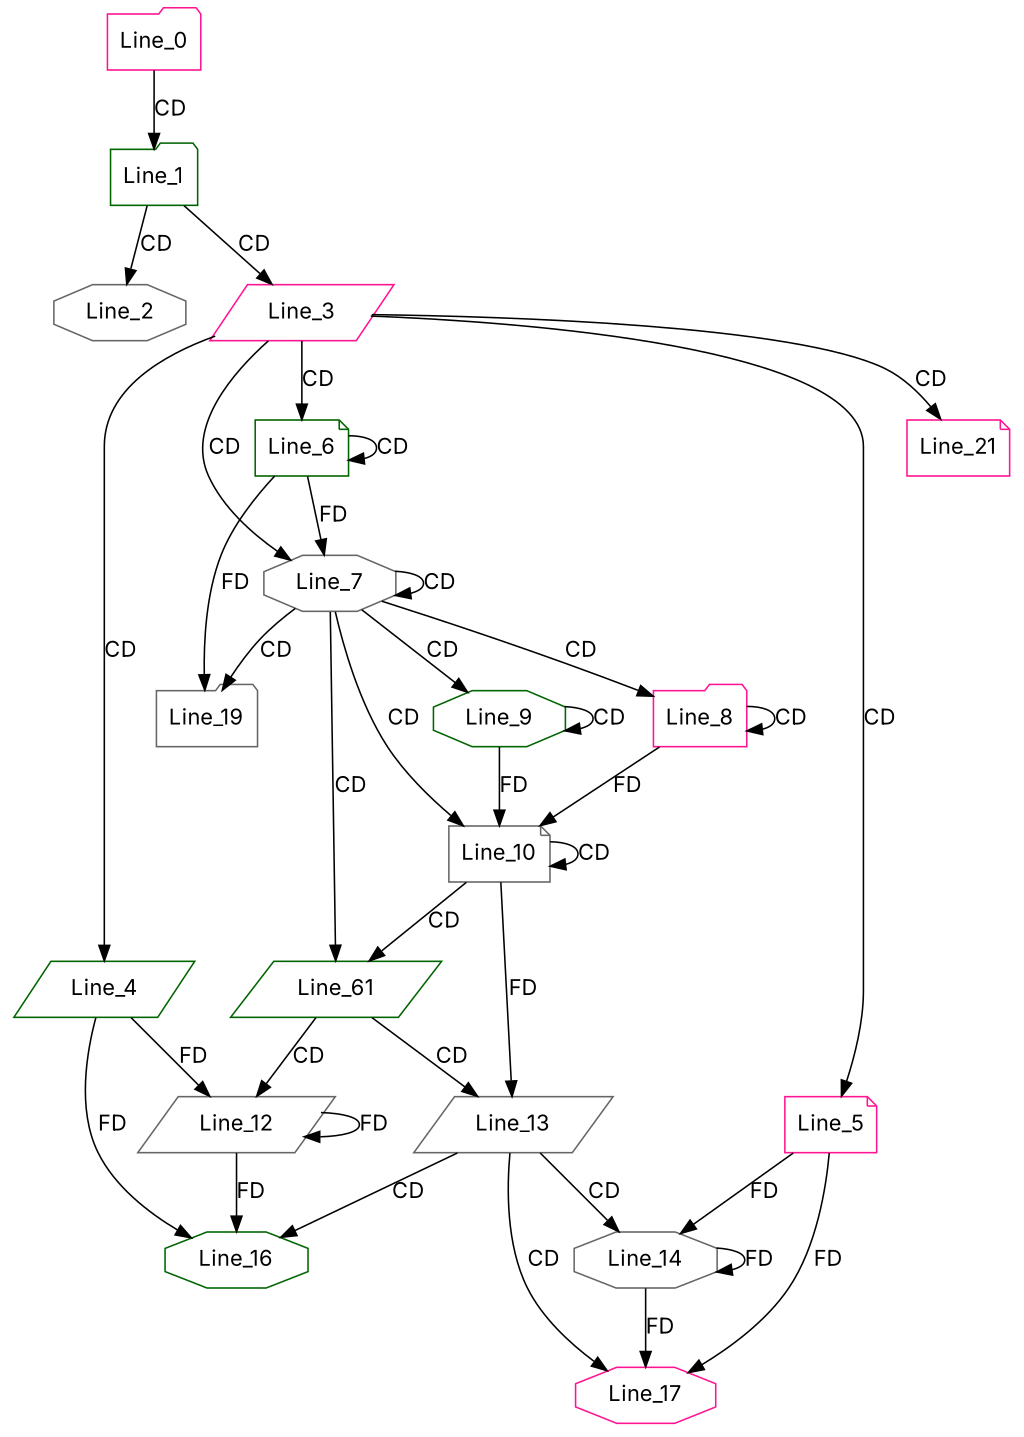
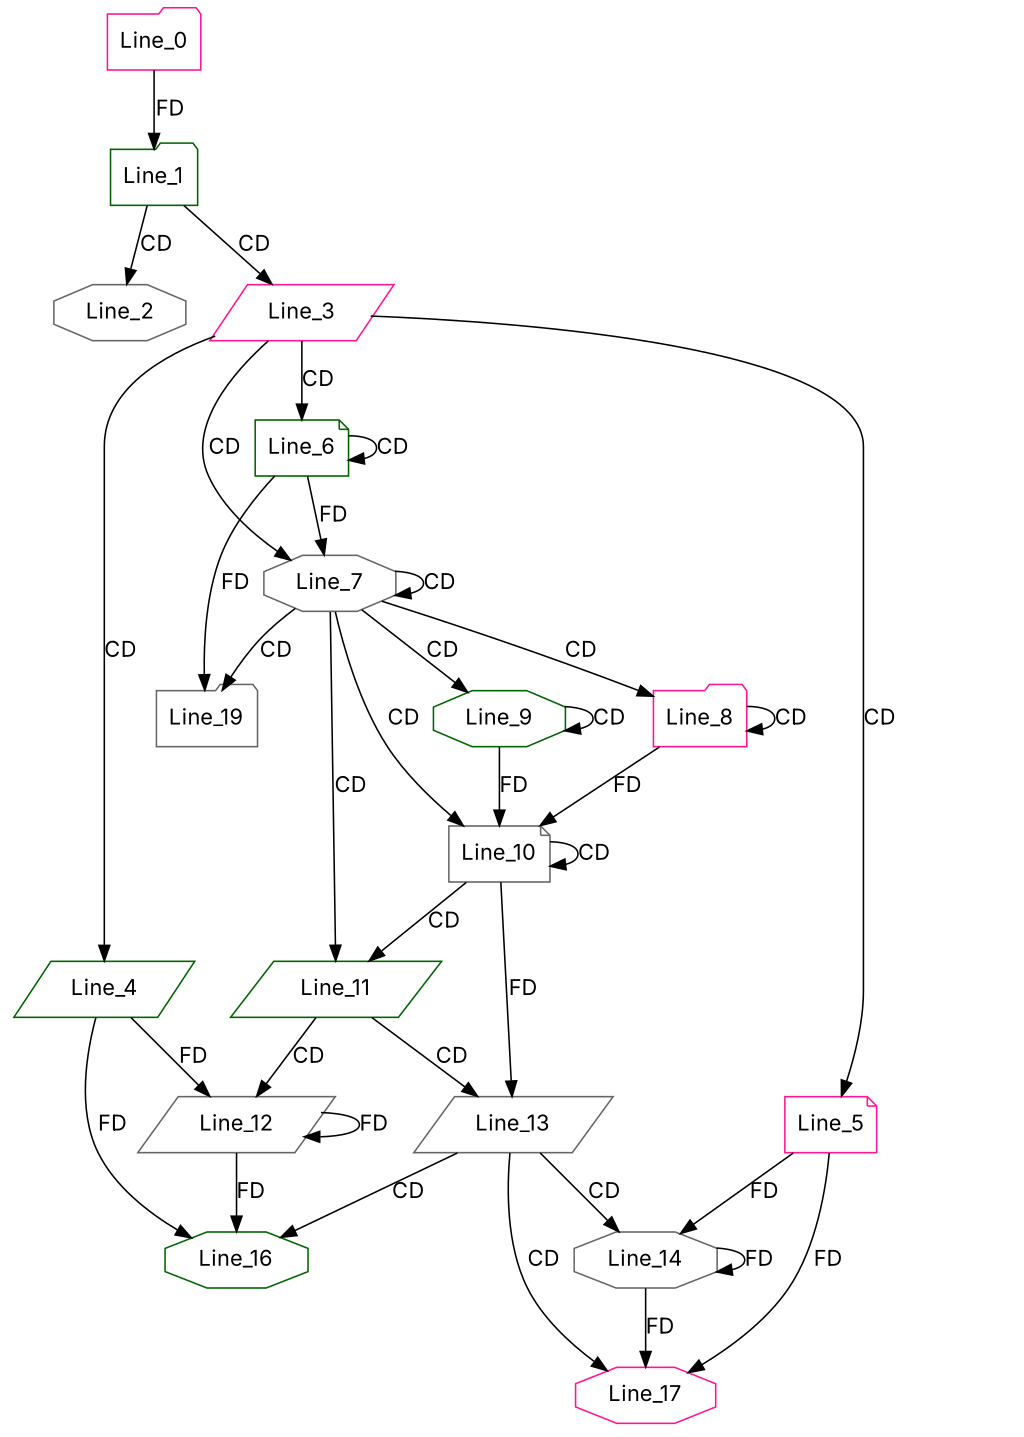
edge "Line_0" -> "Line_1": label "CD" -> "FD"
node "Line_21": removed
node "Line_61": label "Line_61" -> "Line_11"
